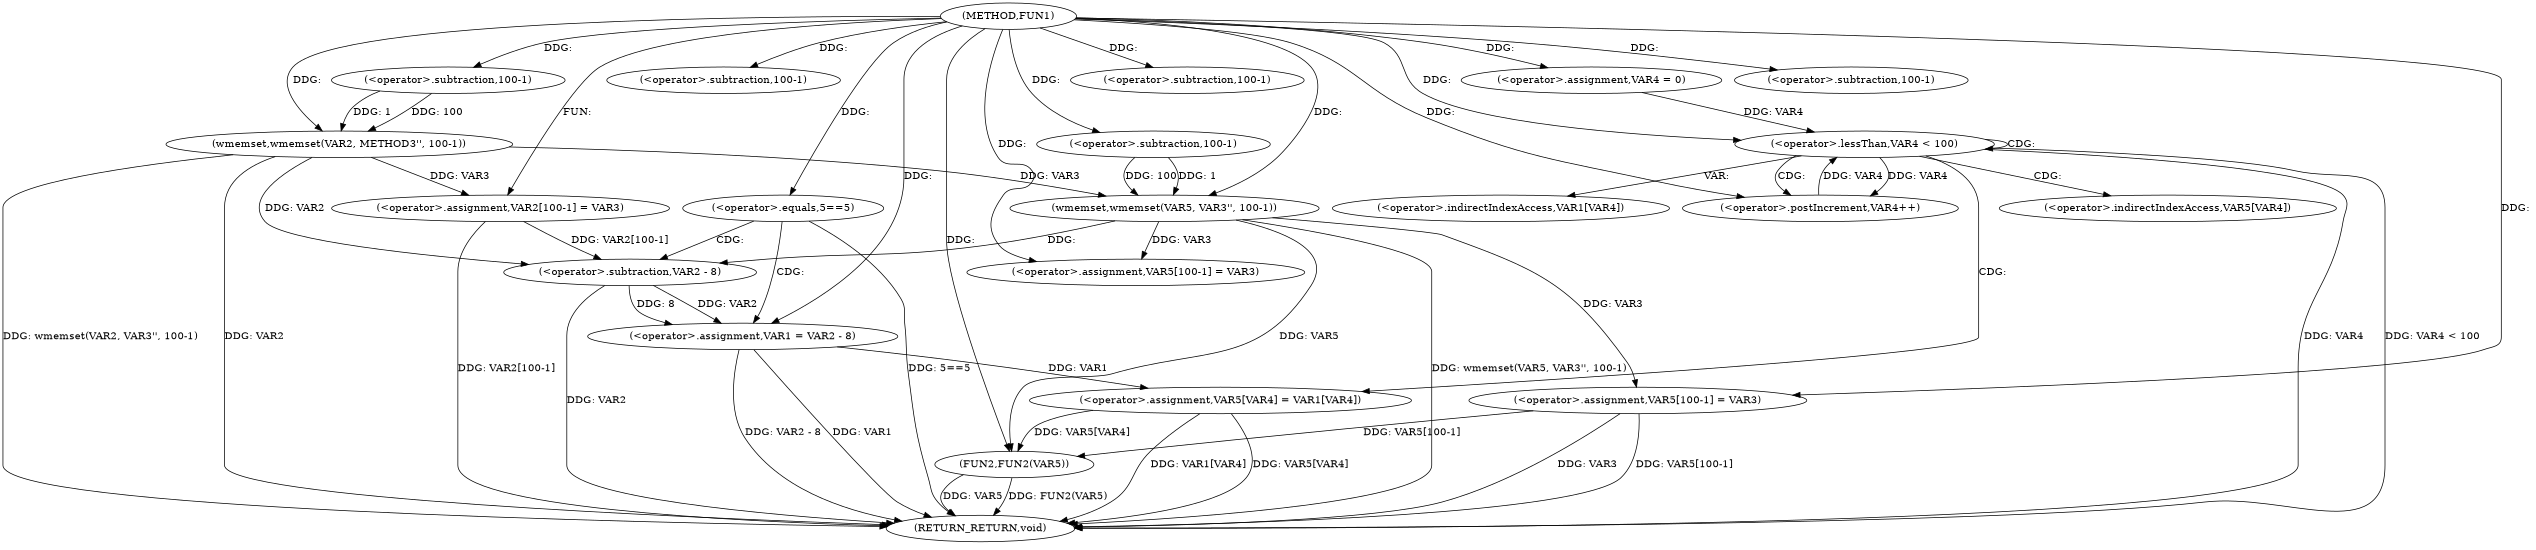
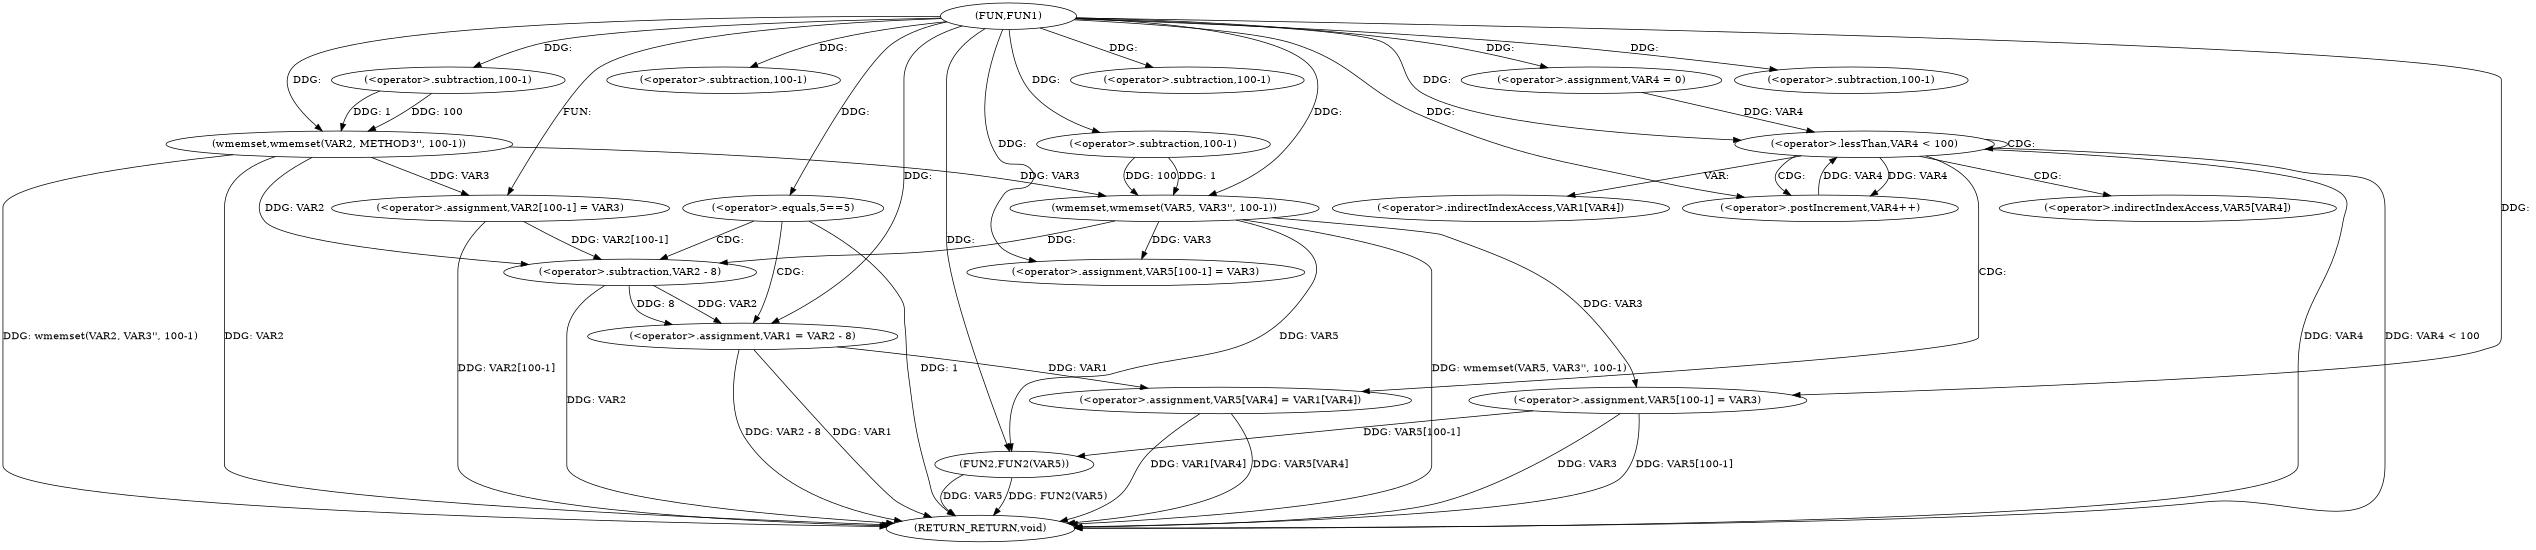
node "(METHOD,FUN1)": label "(METHOD,FUN1)" -> "(FUN,FUN1)"
edge "(<operator>.equals,5==5)" -> "(RETURN_RETURN,void)": label "DDG: 5==5" -> "DDG: 1"
edge "(<operator>.assignment,VAR5[VAR4] = VAR1[VAR4])" -> "(FUN2,FUN2(VAR5))": removed, label "DDG: VAR5[VAR4]"
